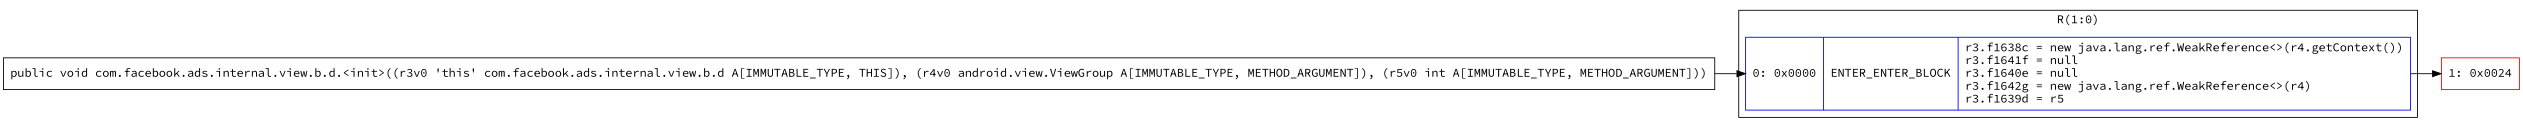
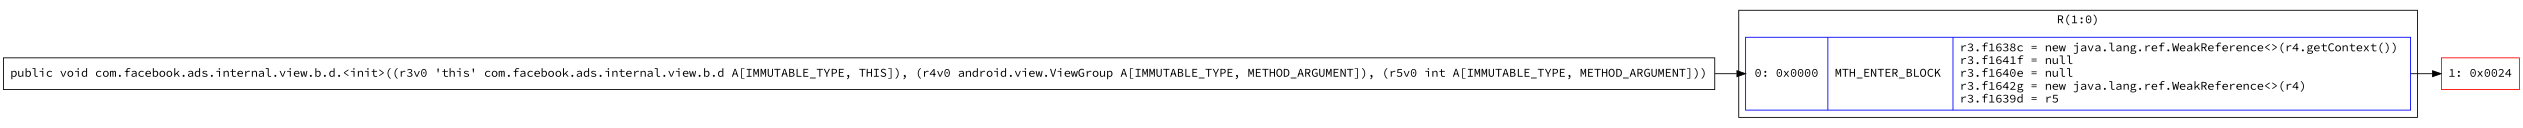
node "0: 0x0000": text "ENTER_ENTER_BLOCK" -> "MTH_ENTER_BLOCK"
